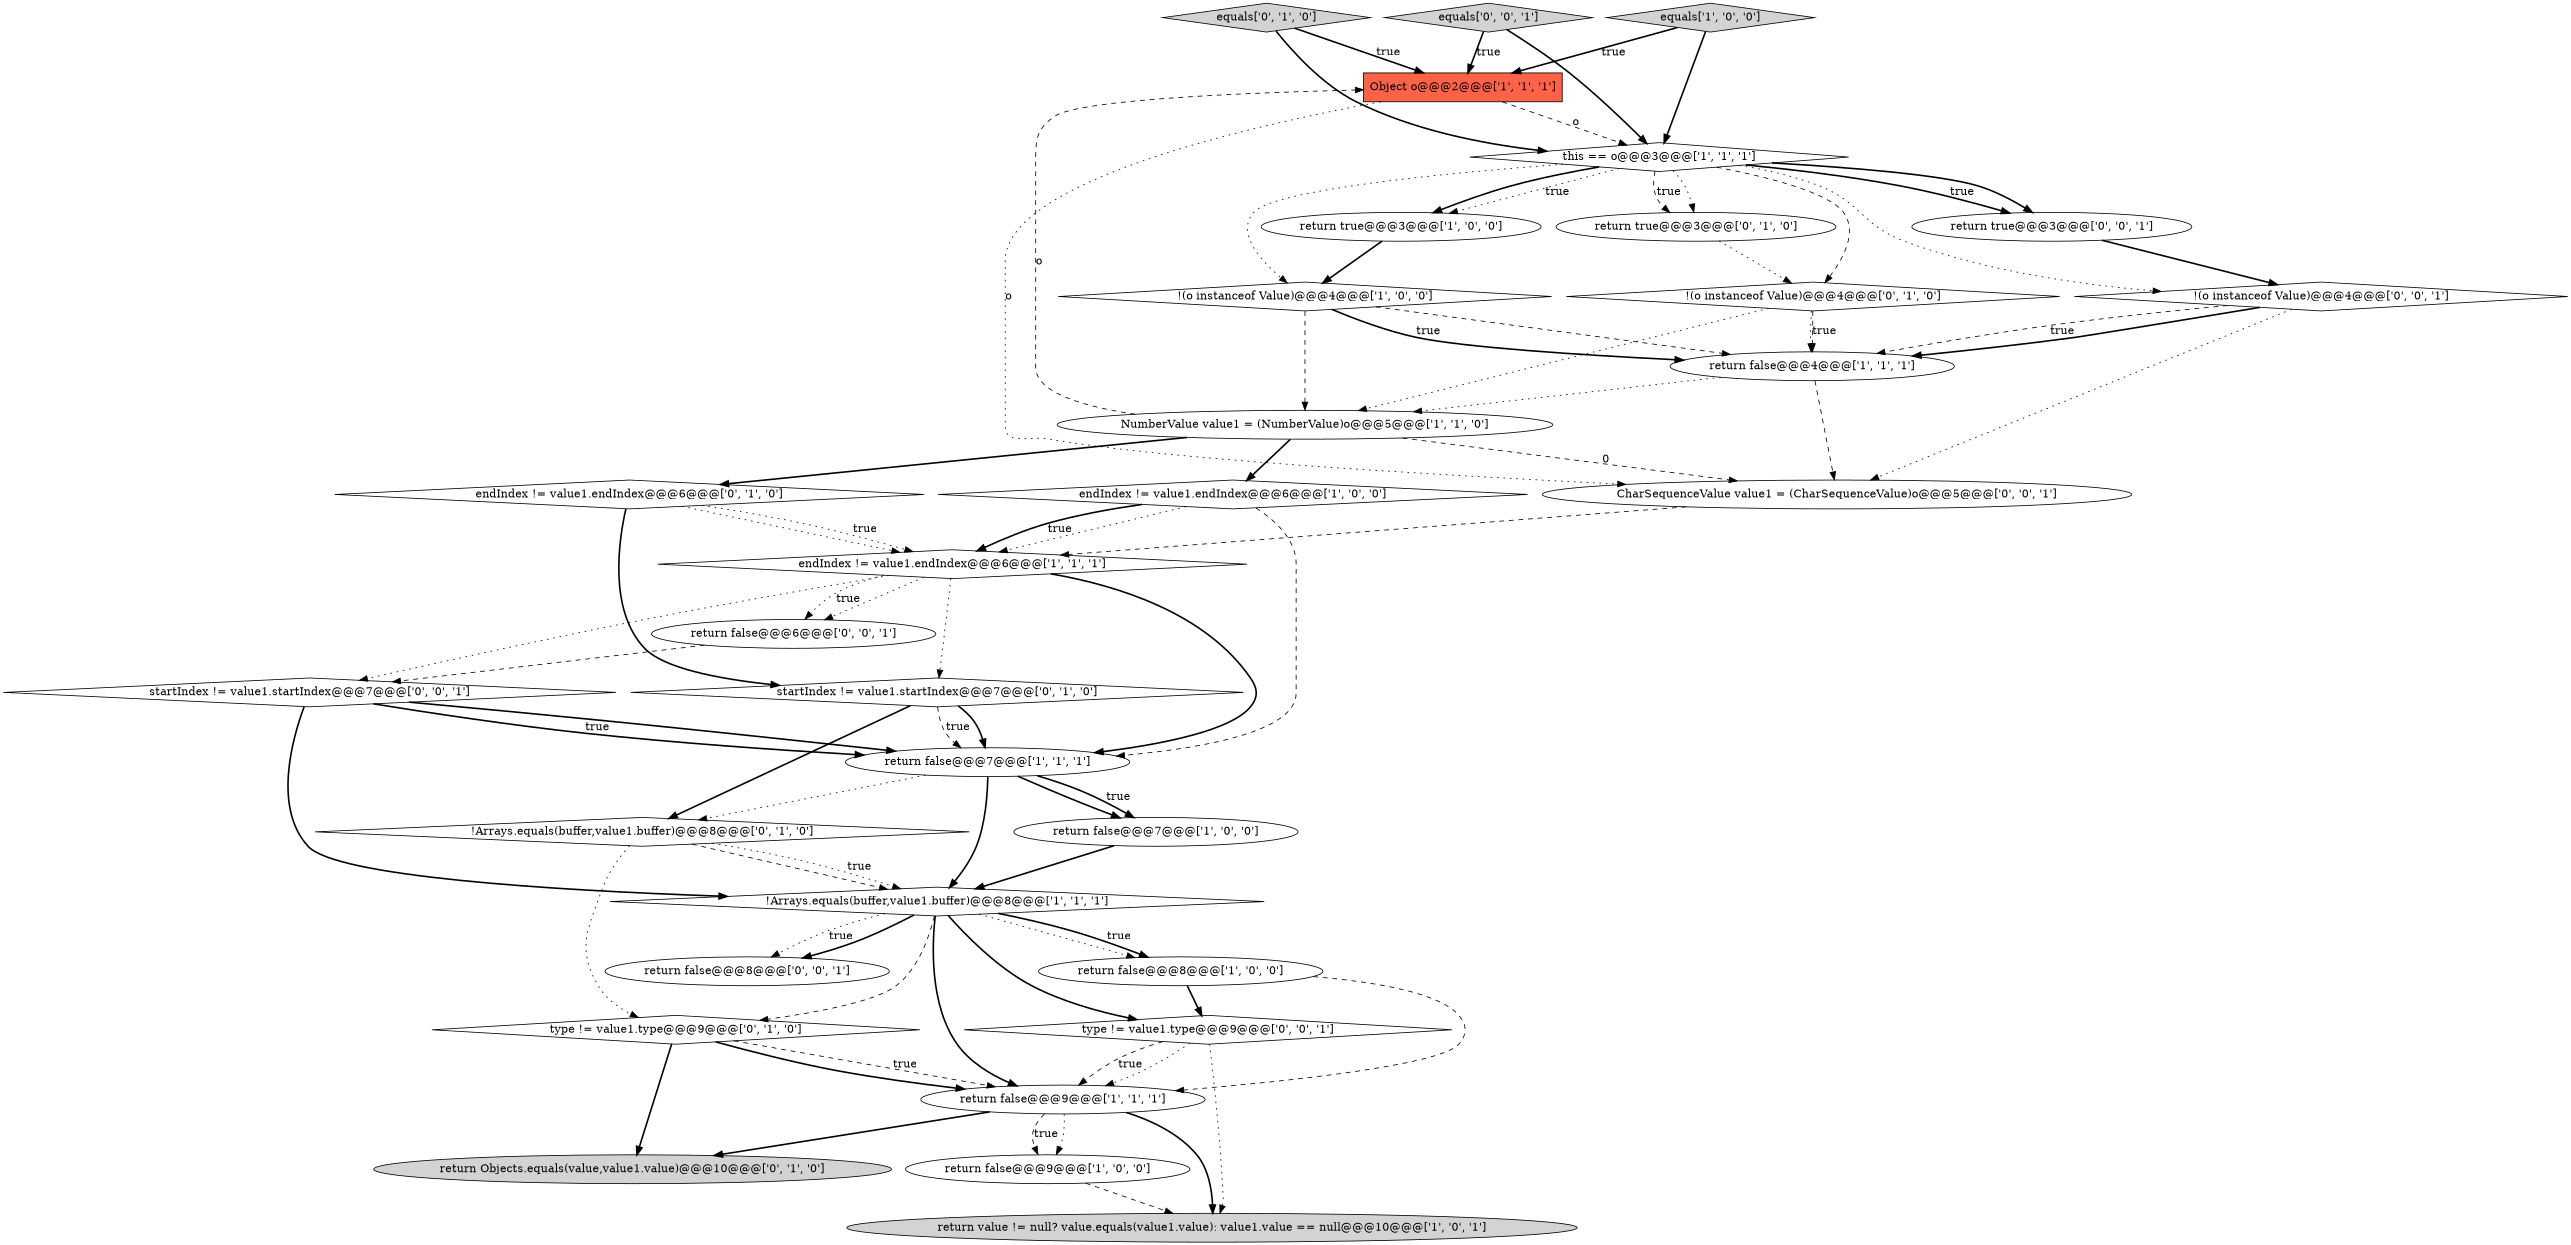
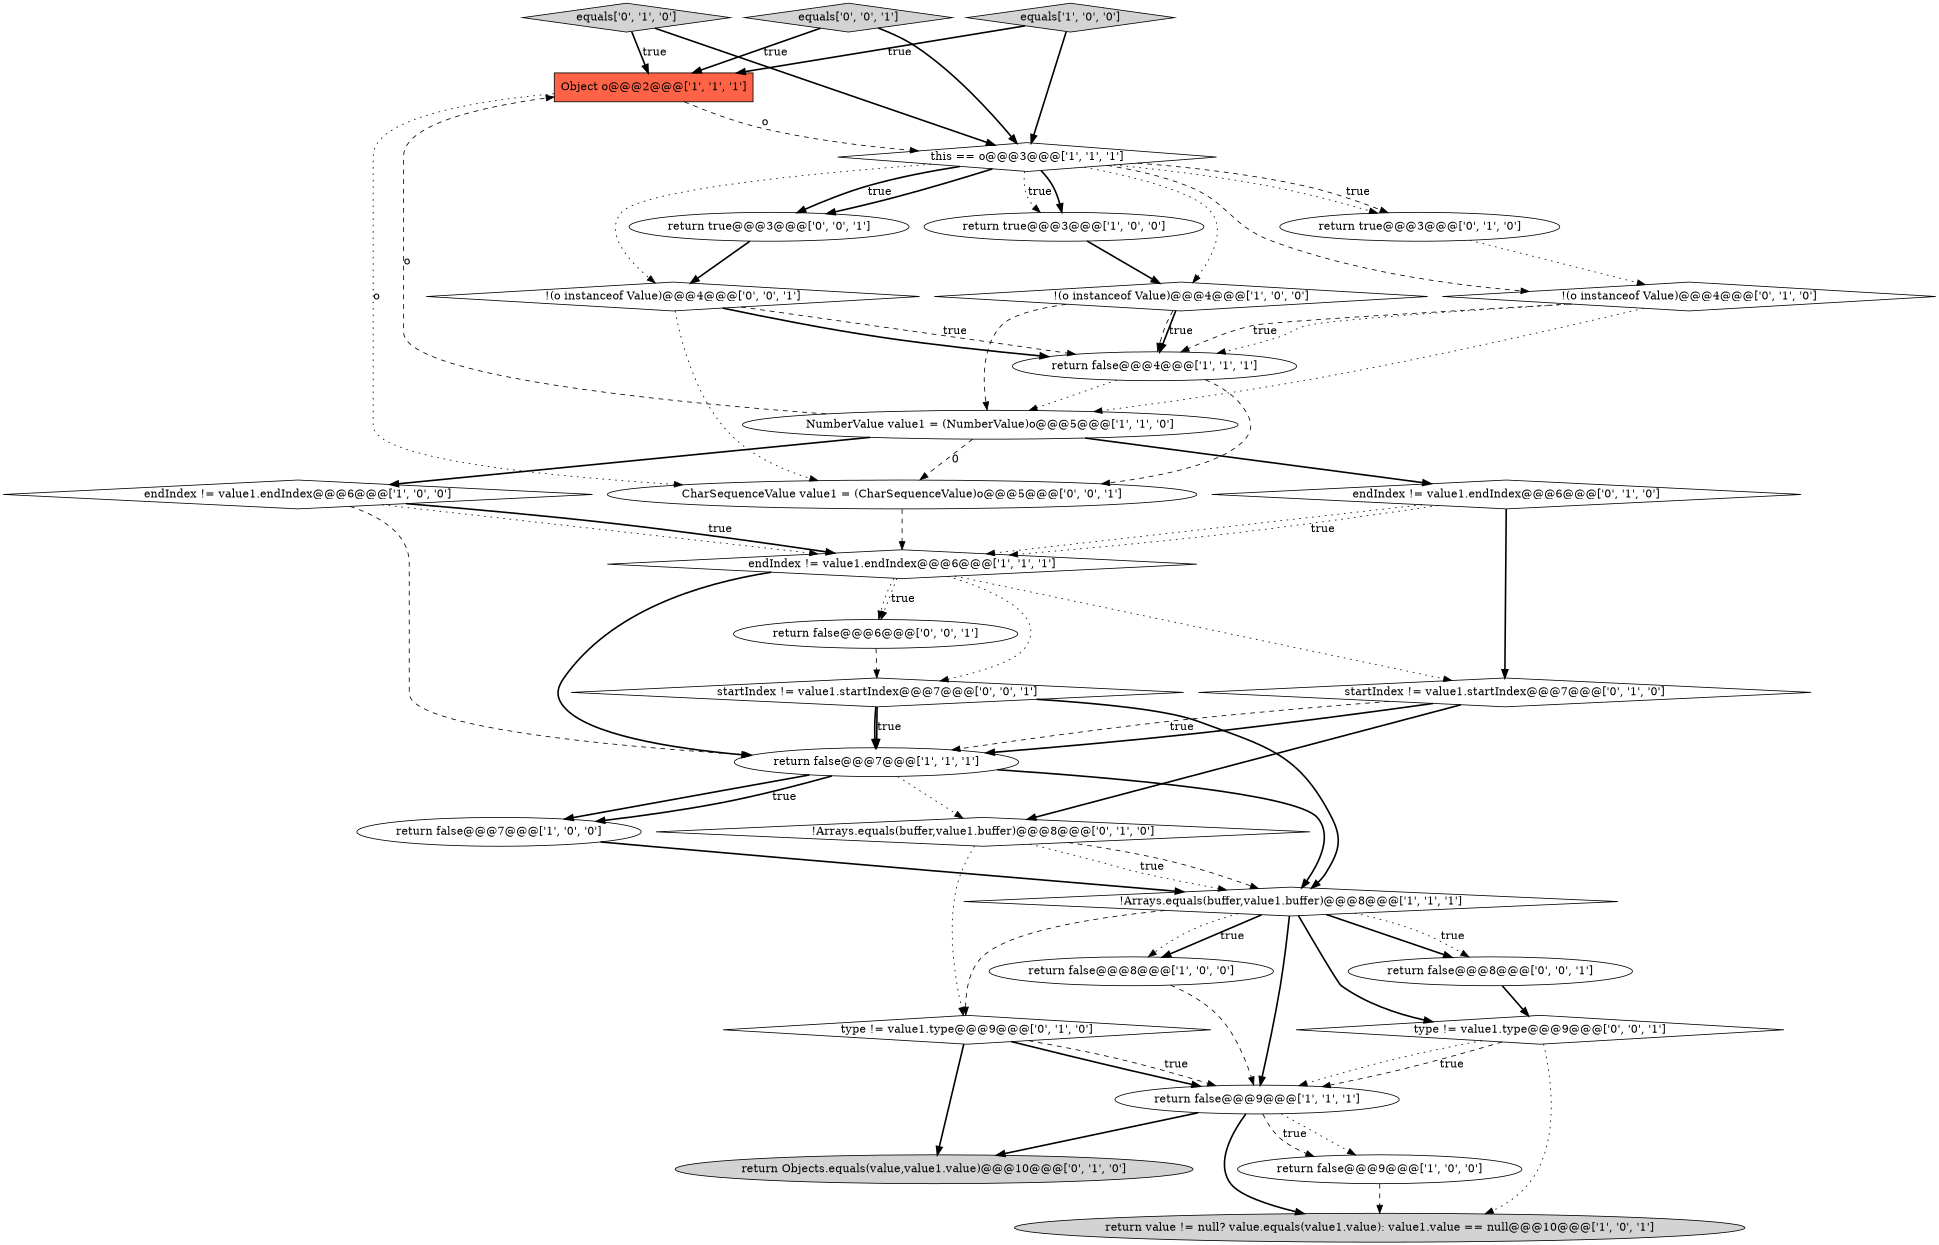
edge "return false@@@8@@@['1', '0', '0']" -> "type != value1.type@@@9@@@['0', '0', '1']": now "return false@@@8@@@['0', '0', '1']" -> "type != value1.type@@@9@@@['0', '0', '1']"
